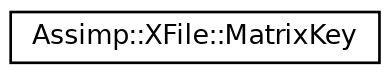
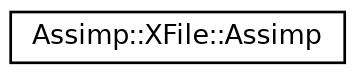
node "Assimp::XFile::MatrixKey": label "Assimp::XFile::MatrixKey" -> "Assimp::XFile::Assimp"
